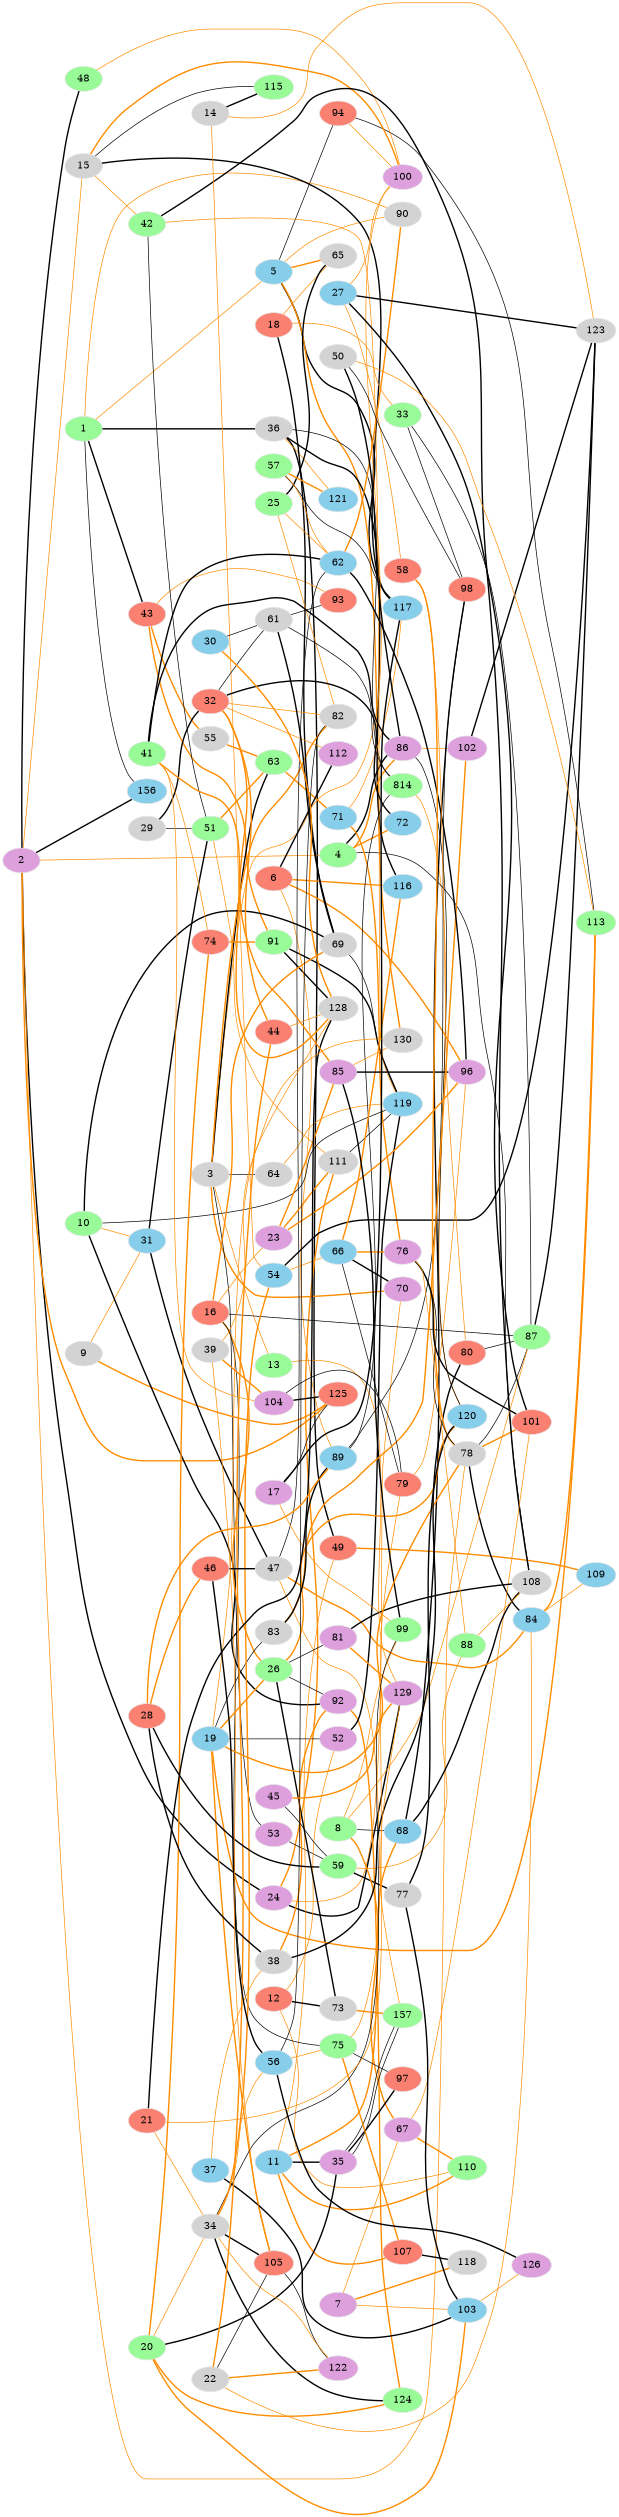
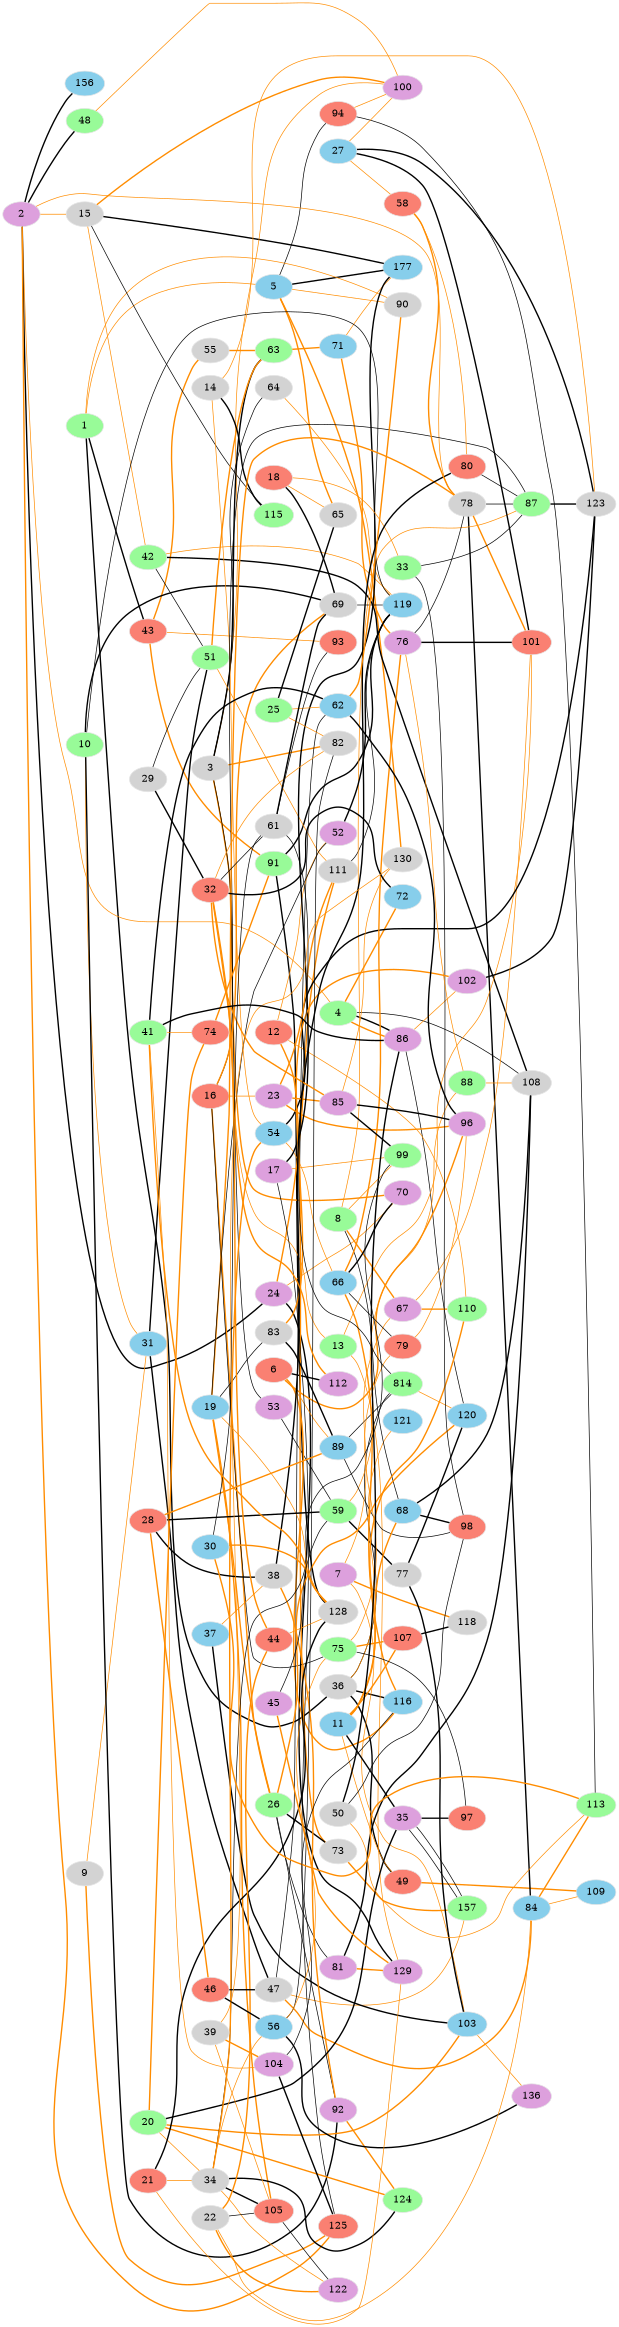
node "57": removed
node "117": label "117" -> "177"
edge "1" -- "156": removed
edge "32" -- "112": style solid -> bold
edge "101" -- "13": added
edge "104" -- "79": now "104" -- "116"
edge "113" -- "19": now "113" -- "30"
edge "12" -- "73": color black -> darkorange
node "126": label "126" -> "136"
